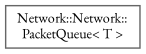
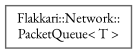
node "Network::Network:: PacketQueue< T >": label "Network::Network:: PacketQueue< T >" -> "Flakkari::Network:: PacketQueue< T >"
